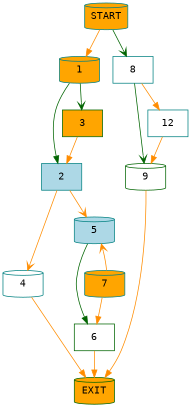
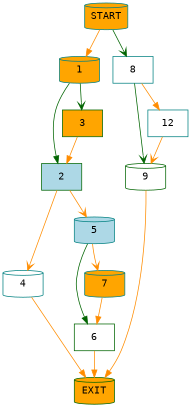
edge "12" -> "9": arrowhead normal -> vee
node "2": color teal -> darkgreen
edge "7" -> "5": reversed
